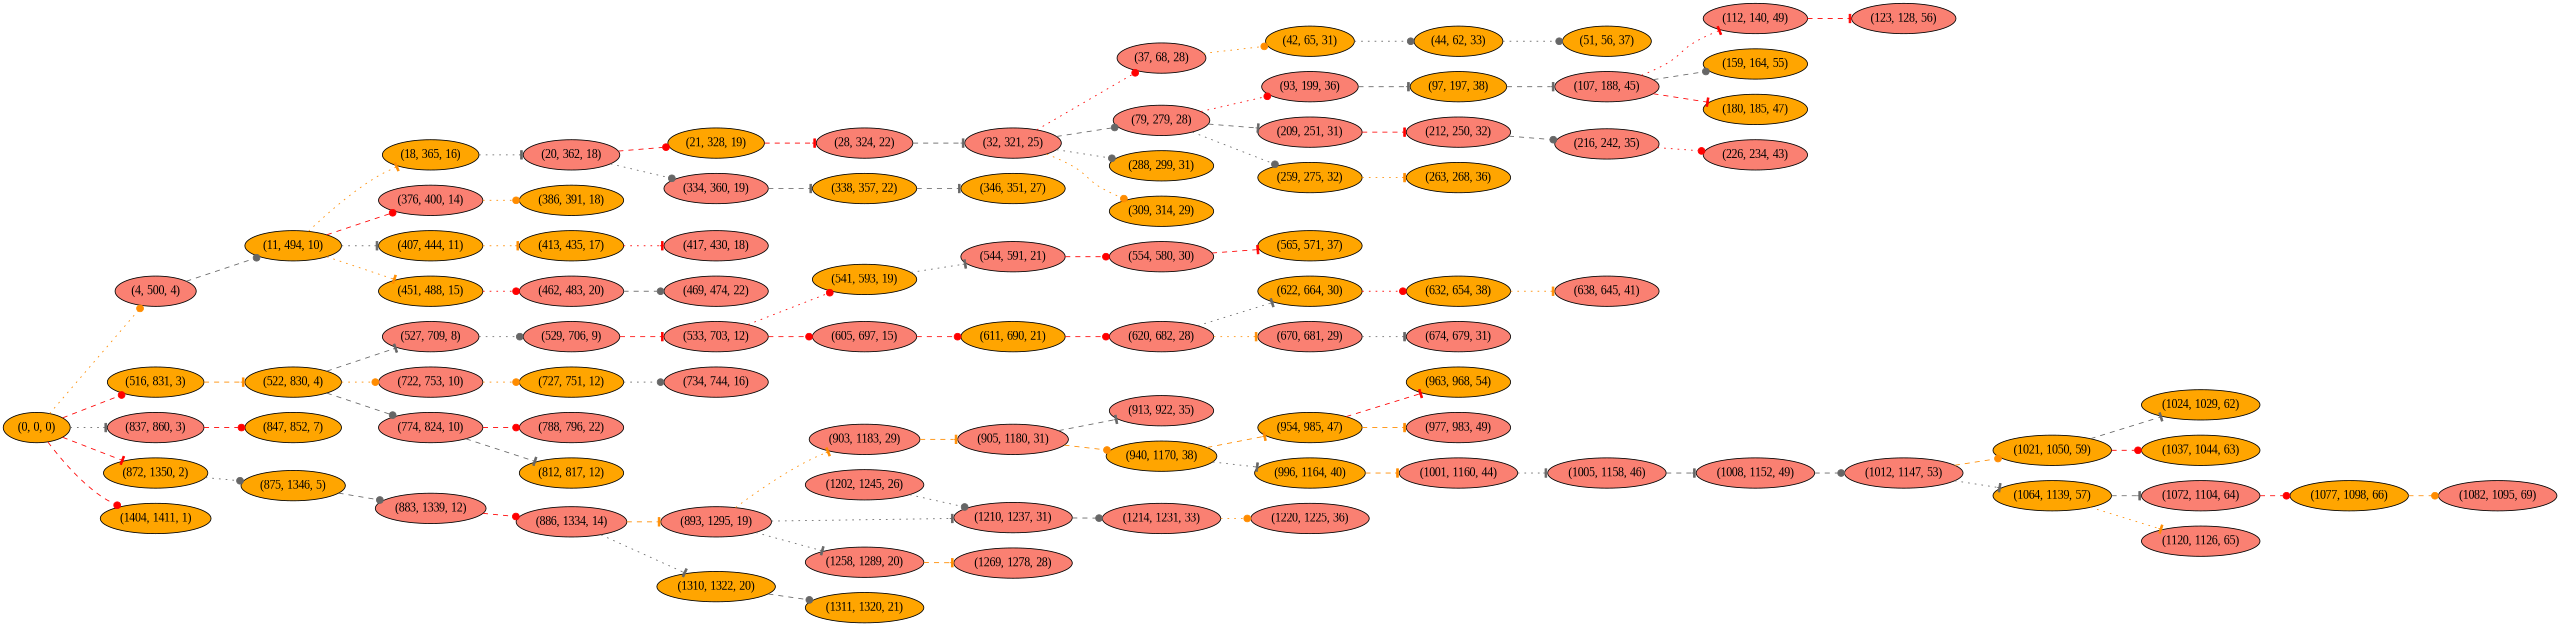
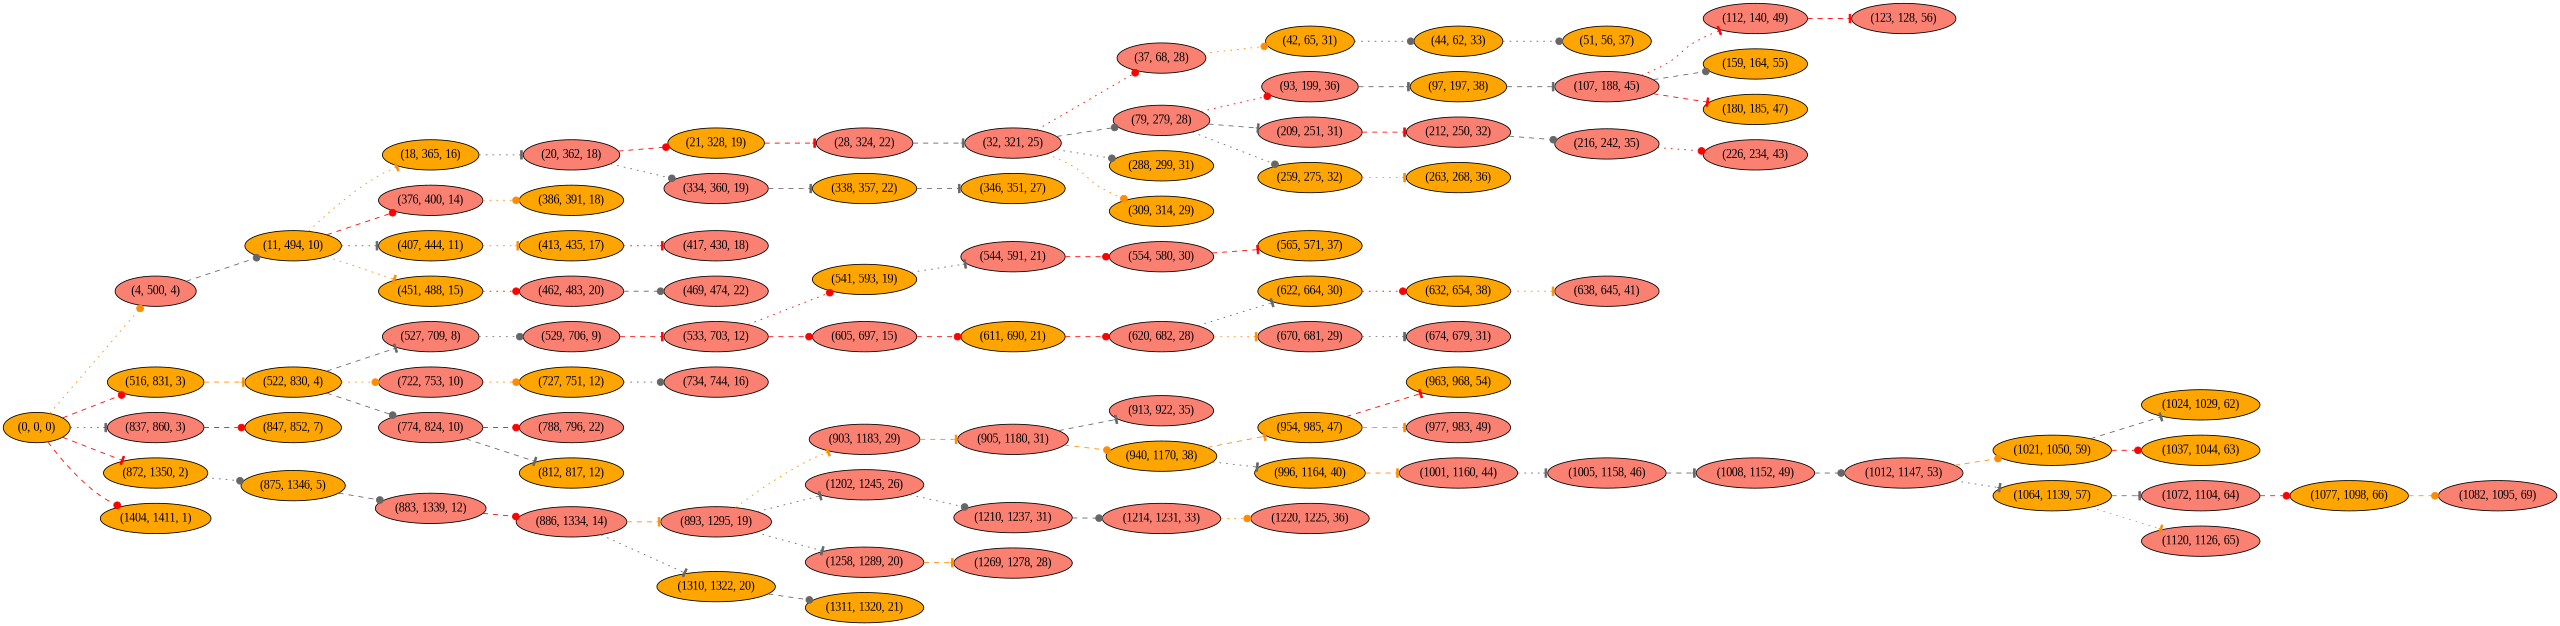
edge "(893, 1295, 19)" -> "(1210, 1237, 31)": now "(893, 1295, 19)" -> "(1202, 1245, 26)"
